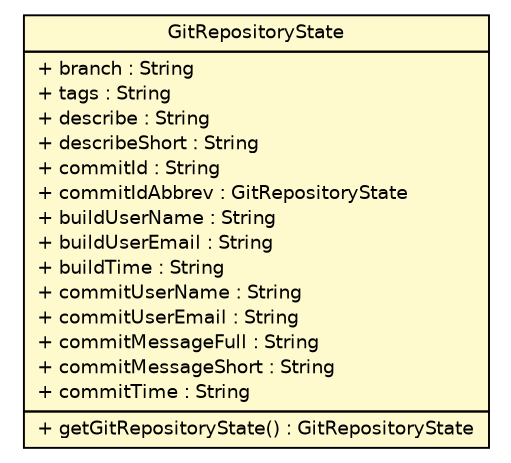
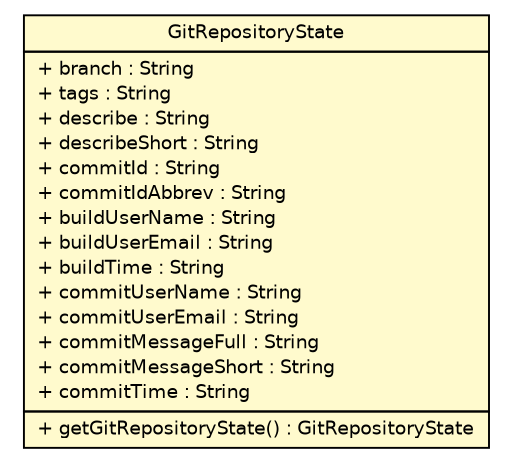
node "GitRepositoryState": text "+ commitIdAbbrev : GitRepositoryState" -> "+ commitIdAbbrev : String"
